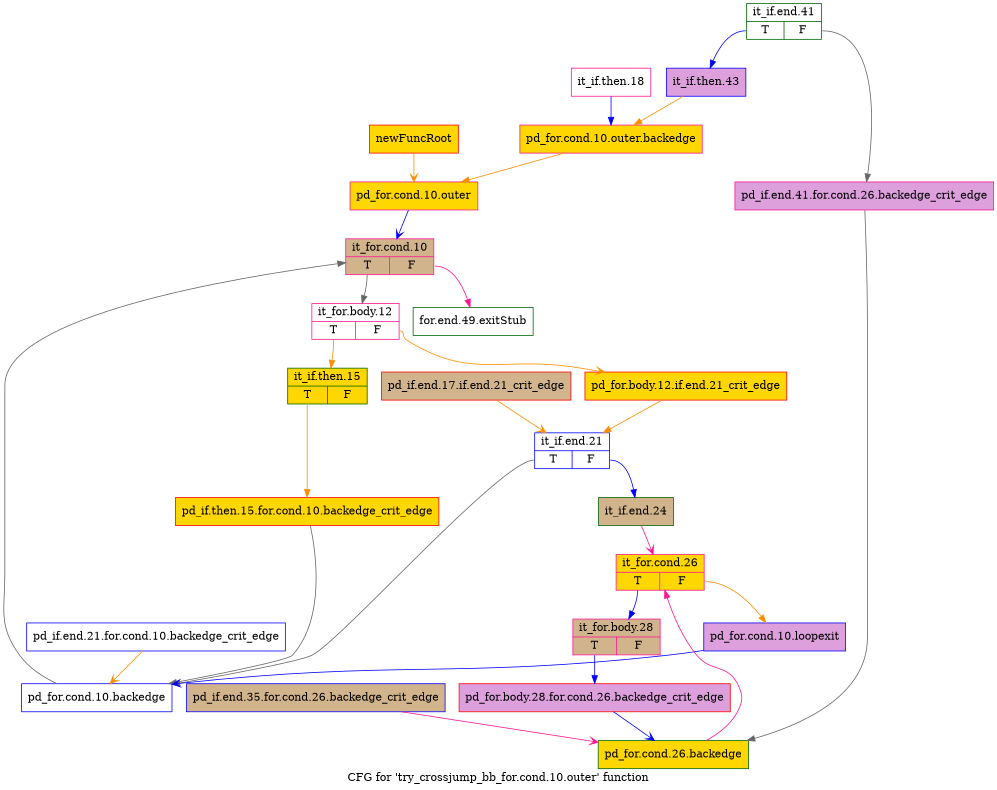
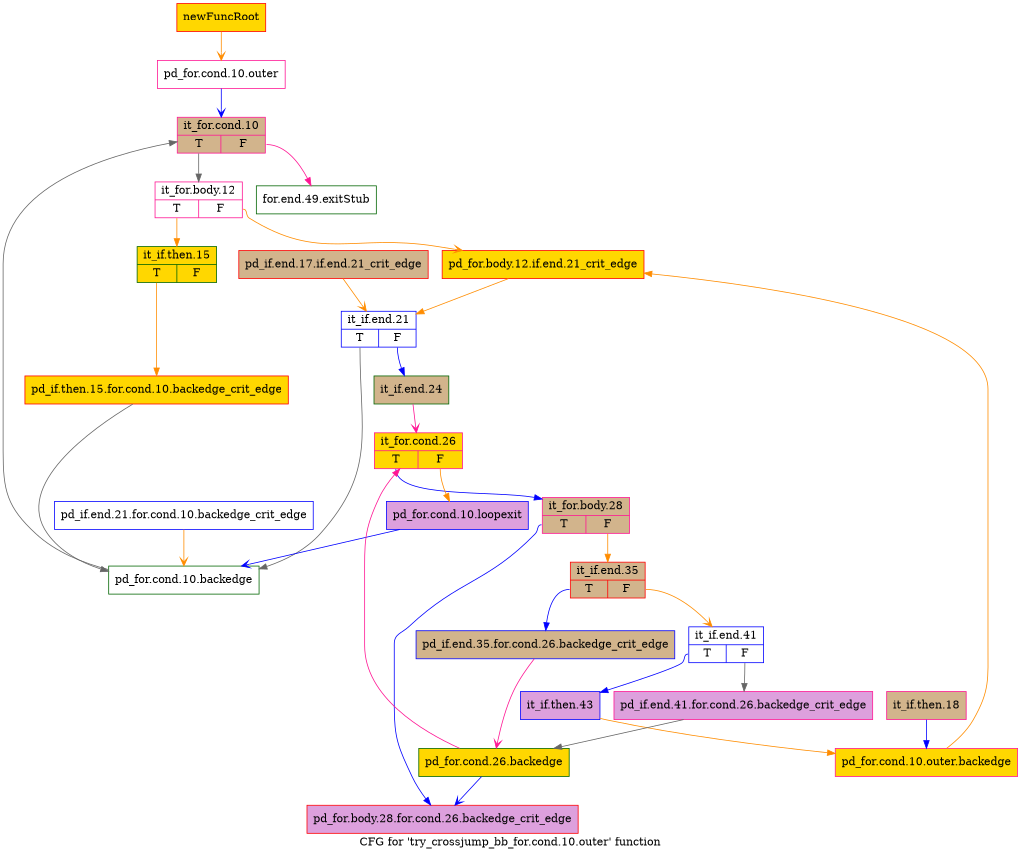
node "it_if.end.41": color darkgreen -> blue
node "it_if.then.18": fillcolor white -> tan
edge "pd_for.cond.10.outer.backedge" -> "pd_for.cond.10.outer": now "pd_for.cond.10.outer.backedge" -> "pd_for.body.12.if.end.21_crit_edge"
node "pd_for.cond.10.outer": fillcolor gold -> white
node "it_if.end.35": added
node "pd_for.cond.10.backedge": color blue -> darkgreen
edge "pd_for.body.28.for.cond.26.backedge_crit_edge" -> "pd_for.cond.26.backedge": reversed
